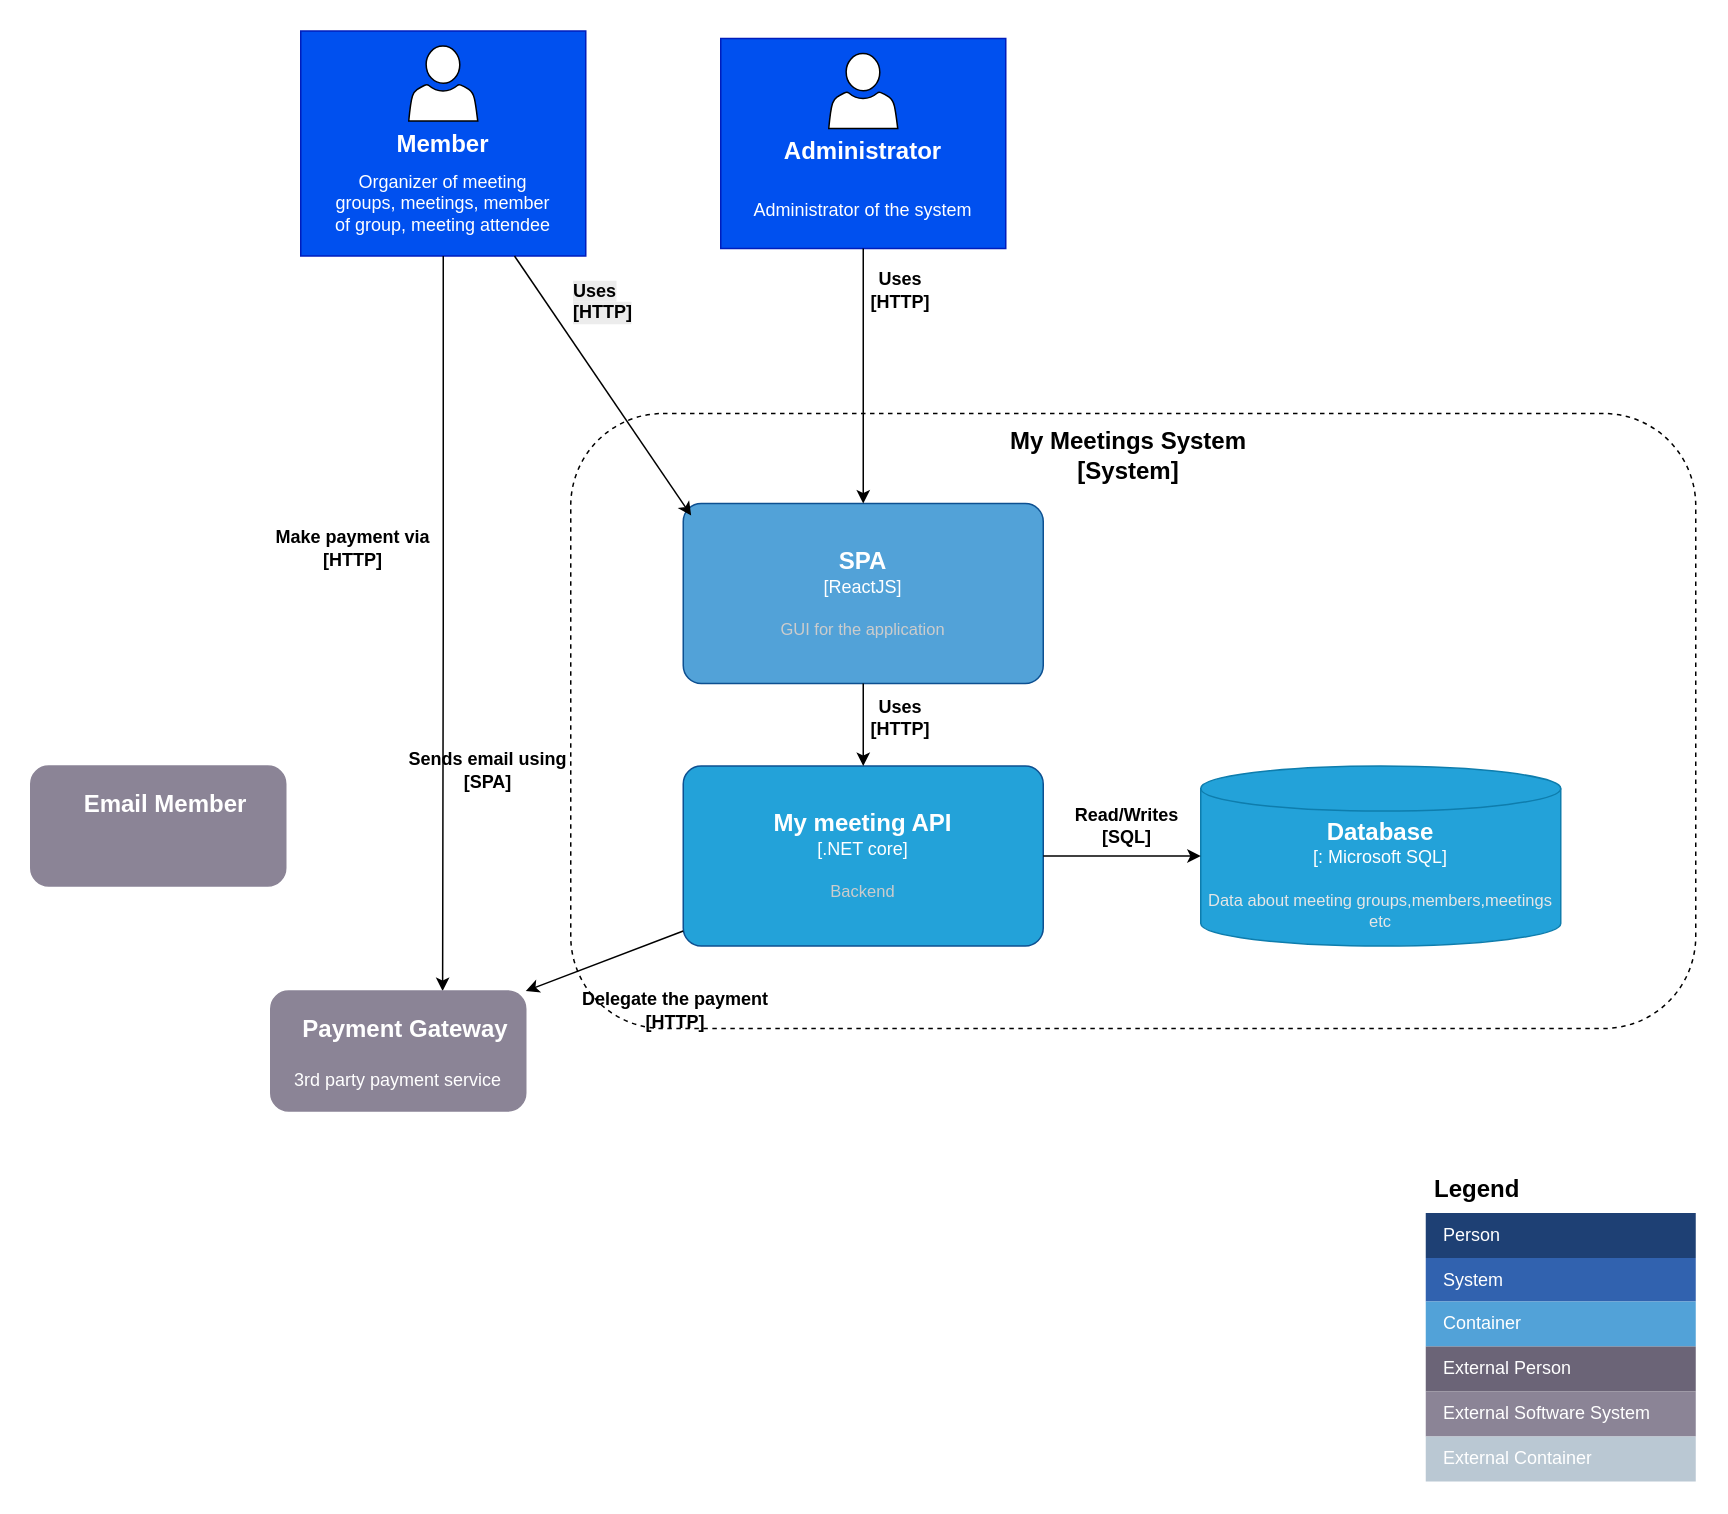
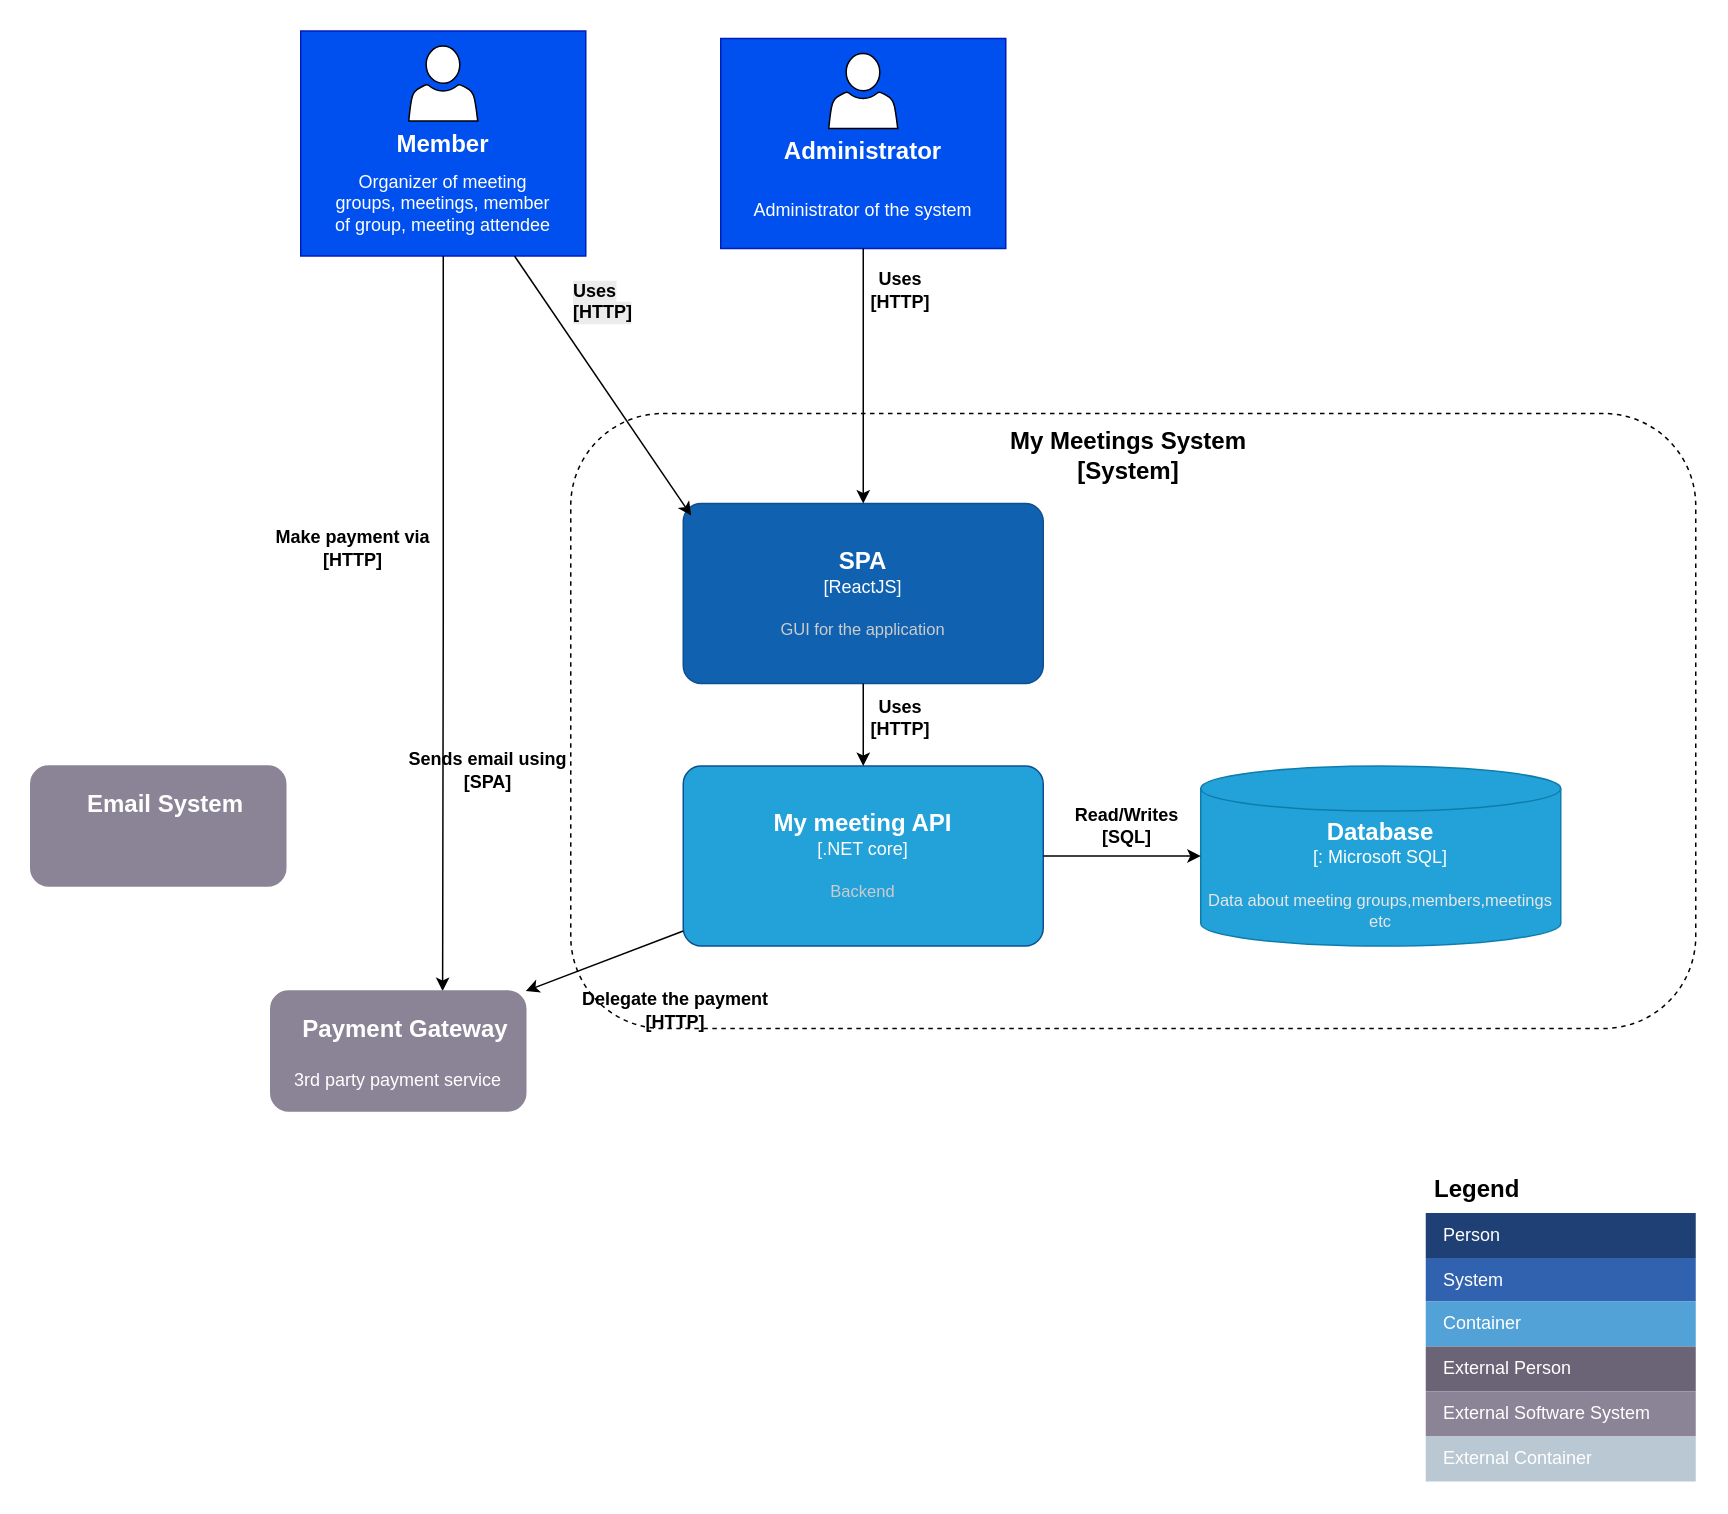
node "SPA [ReactJS] GUI for the application": fillcolor #52a2d8 -> #1061b0
node "Email Member": label "Email Member" -> "Email System"
